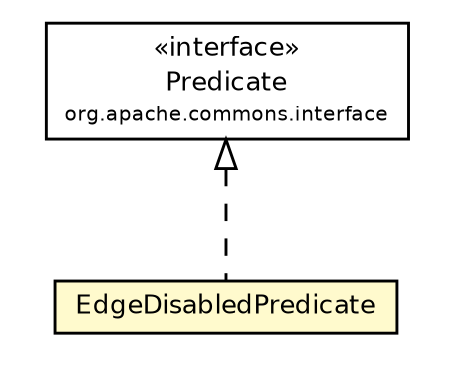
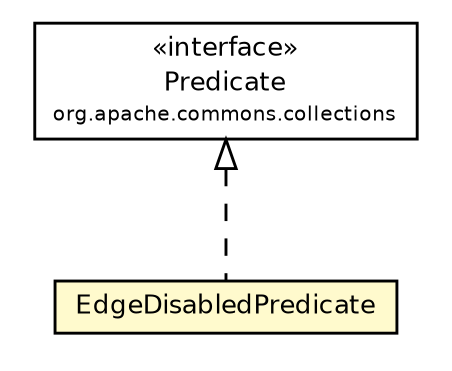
node "Predicate": text "org.apache.commons.interface" -> "org.apache.commons.collections"
